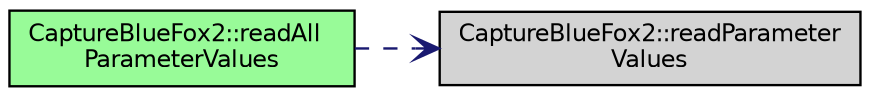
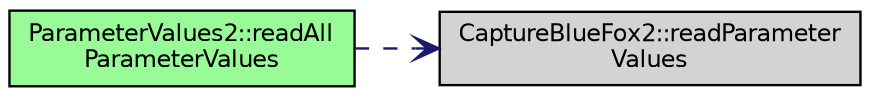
node "CaptureBlueFox2::readAll ParameterValues": label "CaptureBlueFox2::readAll ParameterValues" -> "ParameterValues2::readAll ParameterValues"
